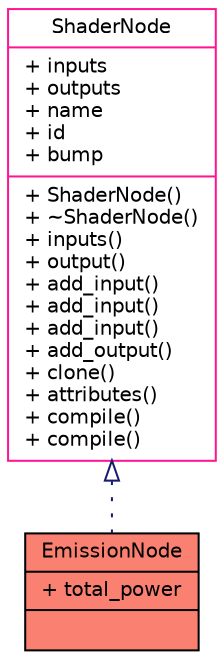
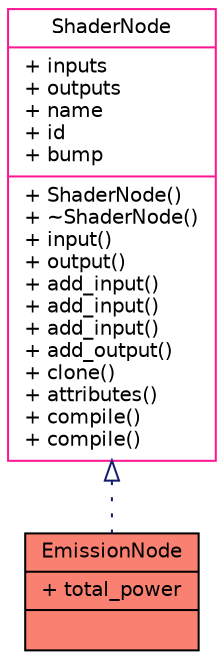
node "ShaderNode": text "+ inputs()" -> "+ input()"
